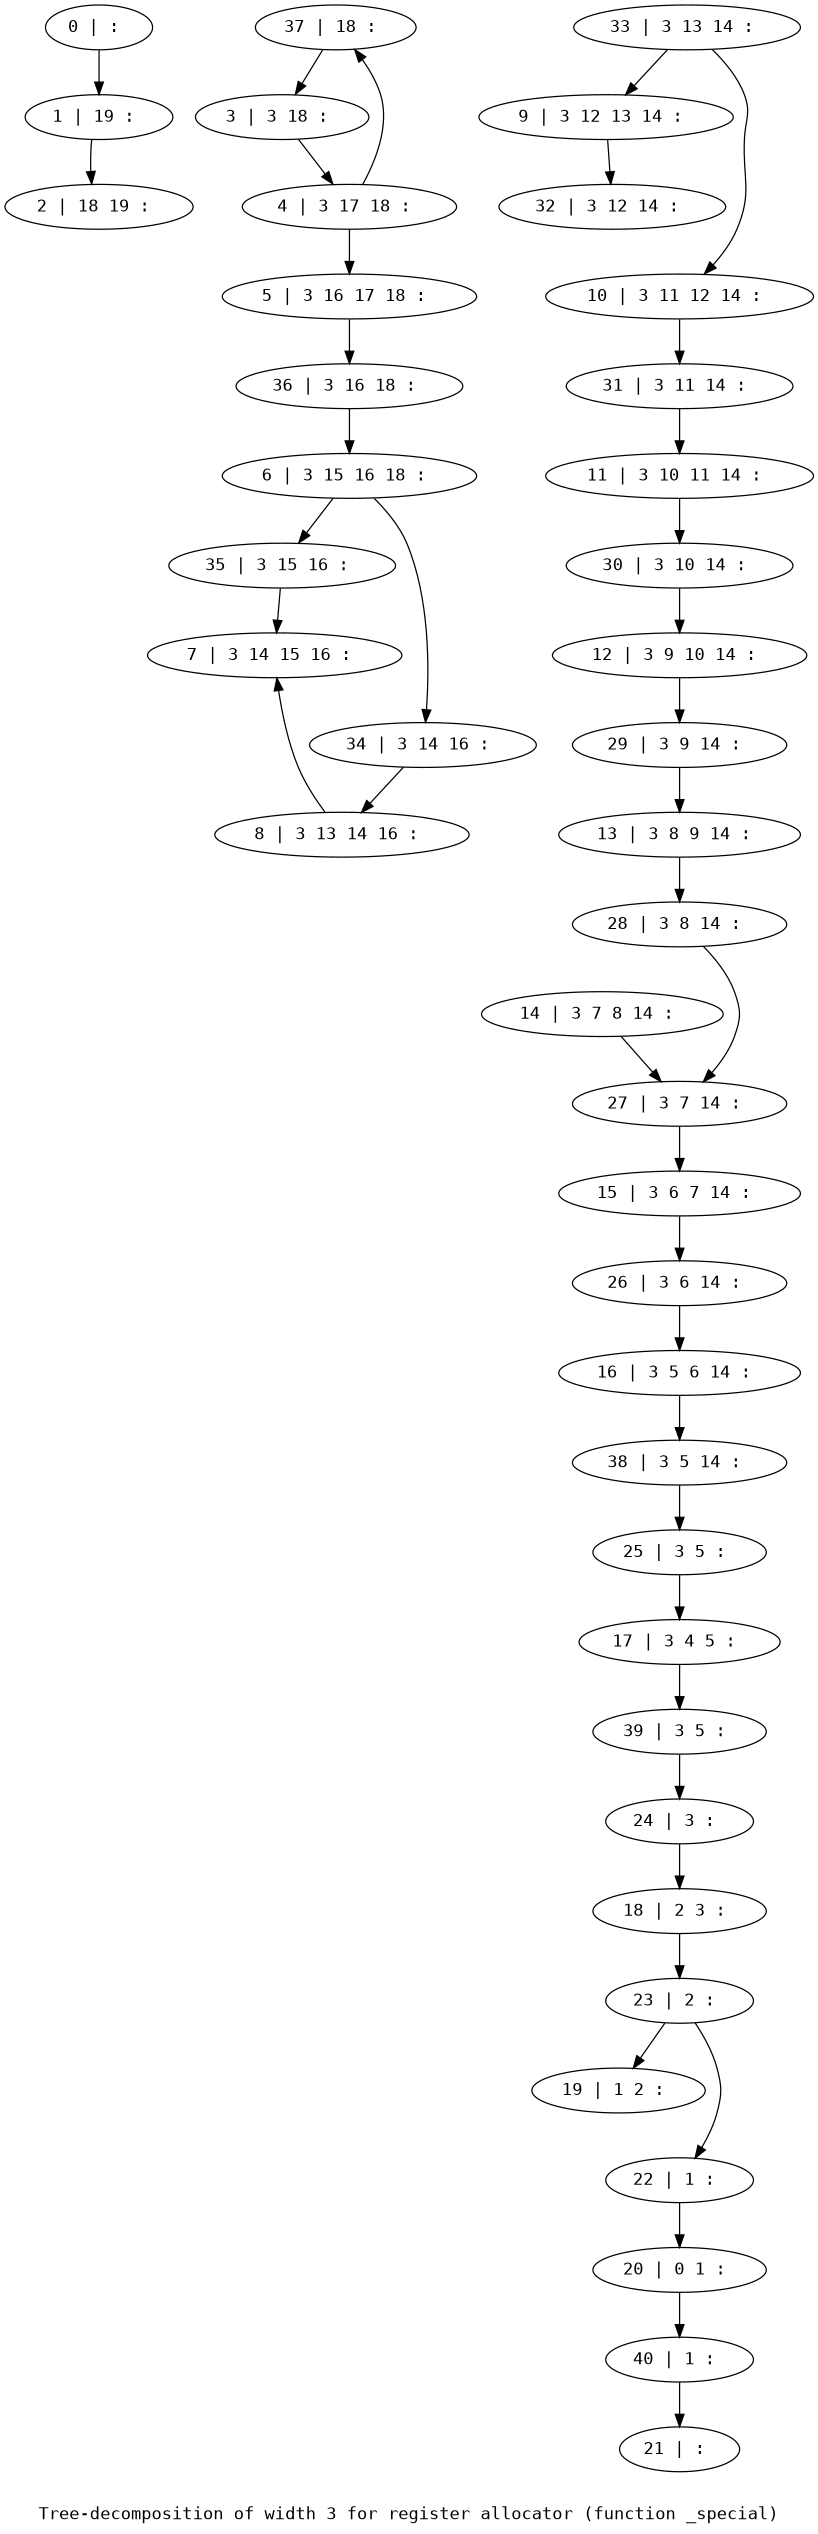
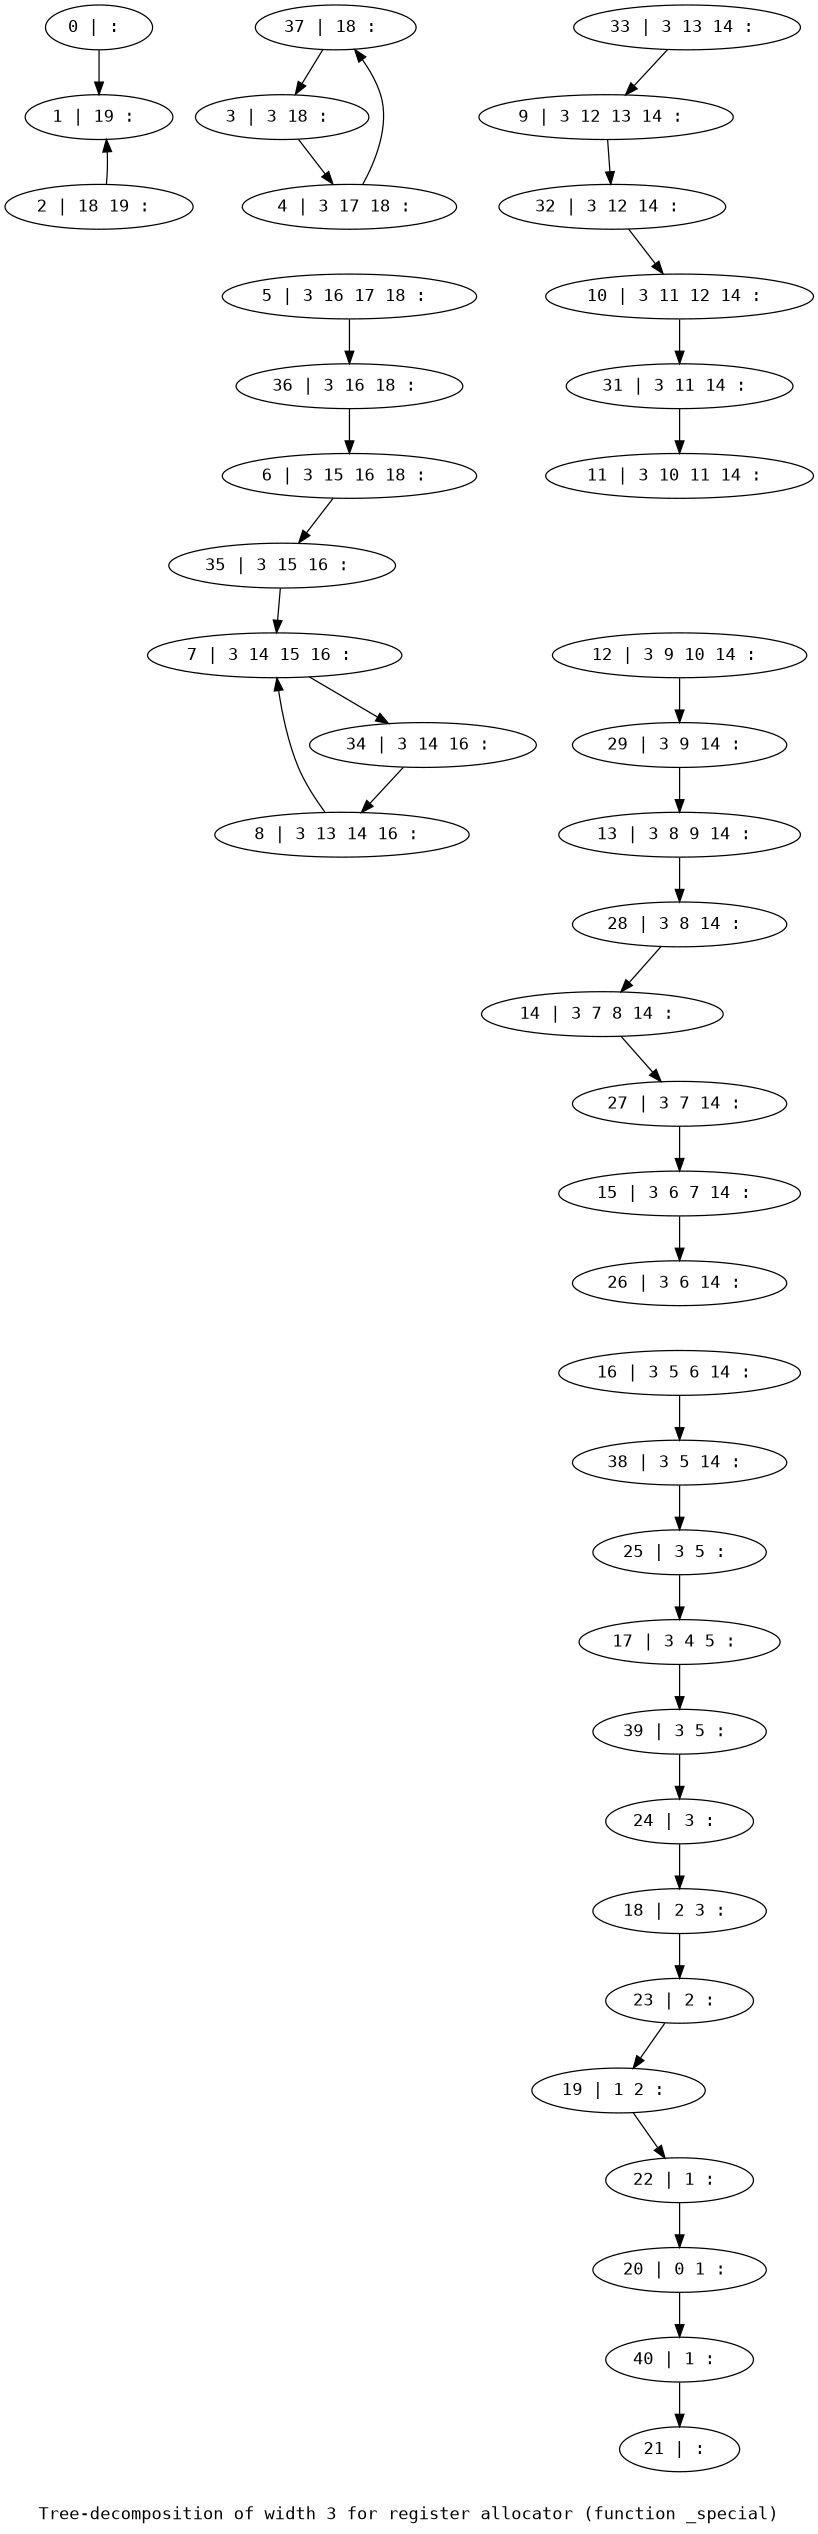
edge "1 | 19 :" -> "2 | 18 19 :": reversed
edge "33 | 3 13 14 :" -> "10 | 3 11 12 14 :": now "32 | 3 12 14 :" -> "10 | 3 11 12 14 :"
edge "4 | 3 17 18 :" -> "5 | 3 16 17 18 :": removed
node "30 | 3 10 14 :": removed
edge "6 | 3 15 16 18 :" -> "34 | 3 14 16 :": now "7 | 3 14 15 16 :" -> "34 | 3 14 16 :"
edge "28 | 3 8 14 :" -> "27 | 3 7 14 :": now "28 | 3 8 14 :" -> "14 | 3 7 8 14 :"
edge "26 | 3 6 14 :" -> "16 | 3 5 6 14 :": removed
edge "23 | 2 :" -> "22 | 1 :": now "19 | 1 2 :" -> "22 | 1 :"
